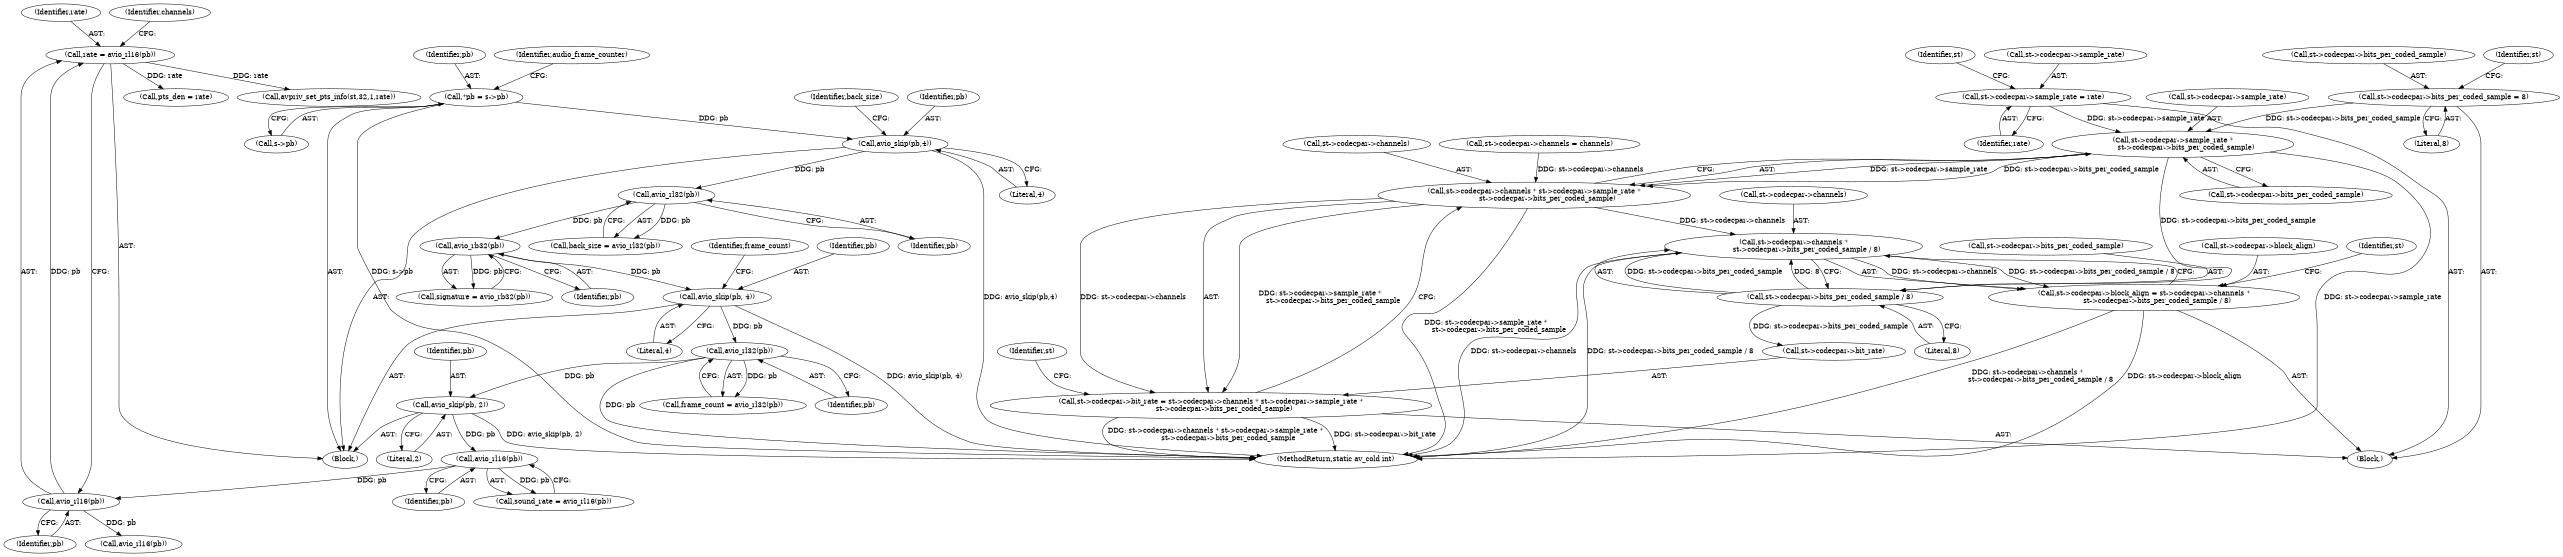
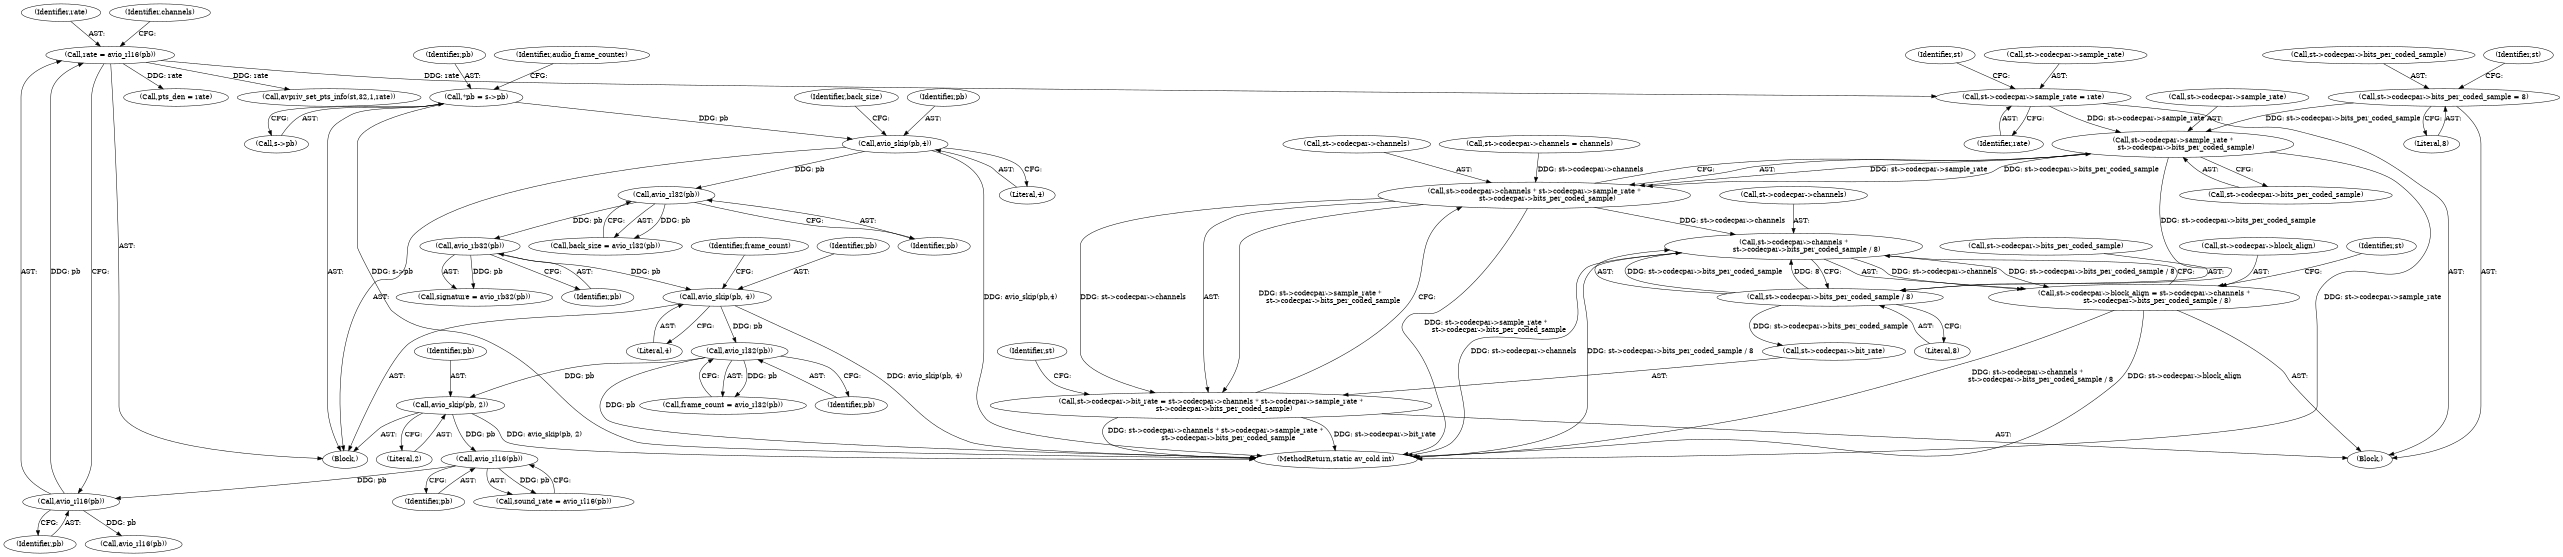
edge "(Call,rate = avio_rl16(pb))" -> "(Call,st->codecpar->sample_rate = rate)": added, label "DDG: rate"
edge "(Call,signature = avio_rb32(pb))" -> "(Call,avio_rb32(pb))": removed, label "CFG:"
